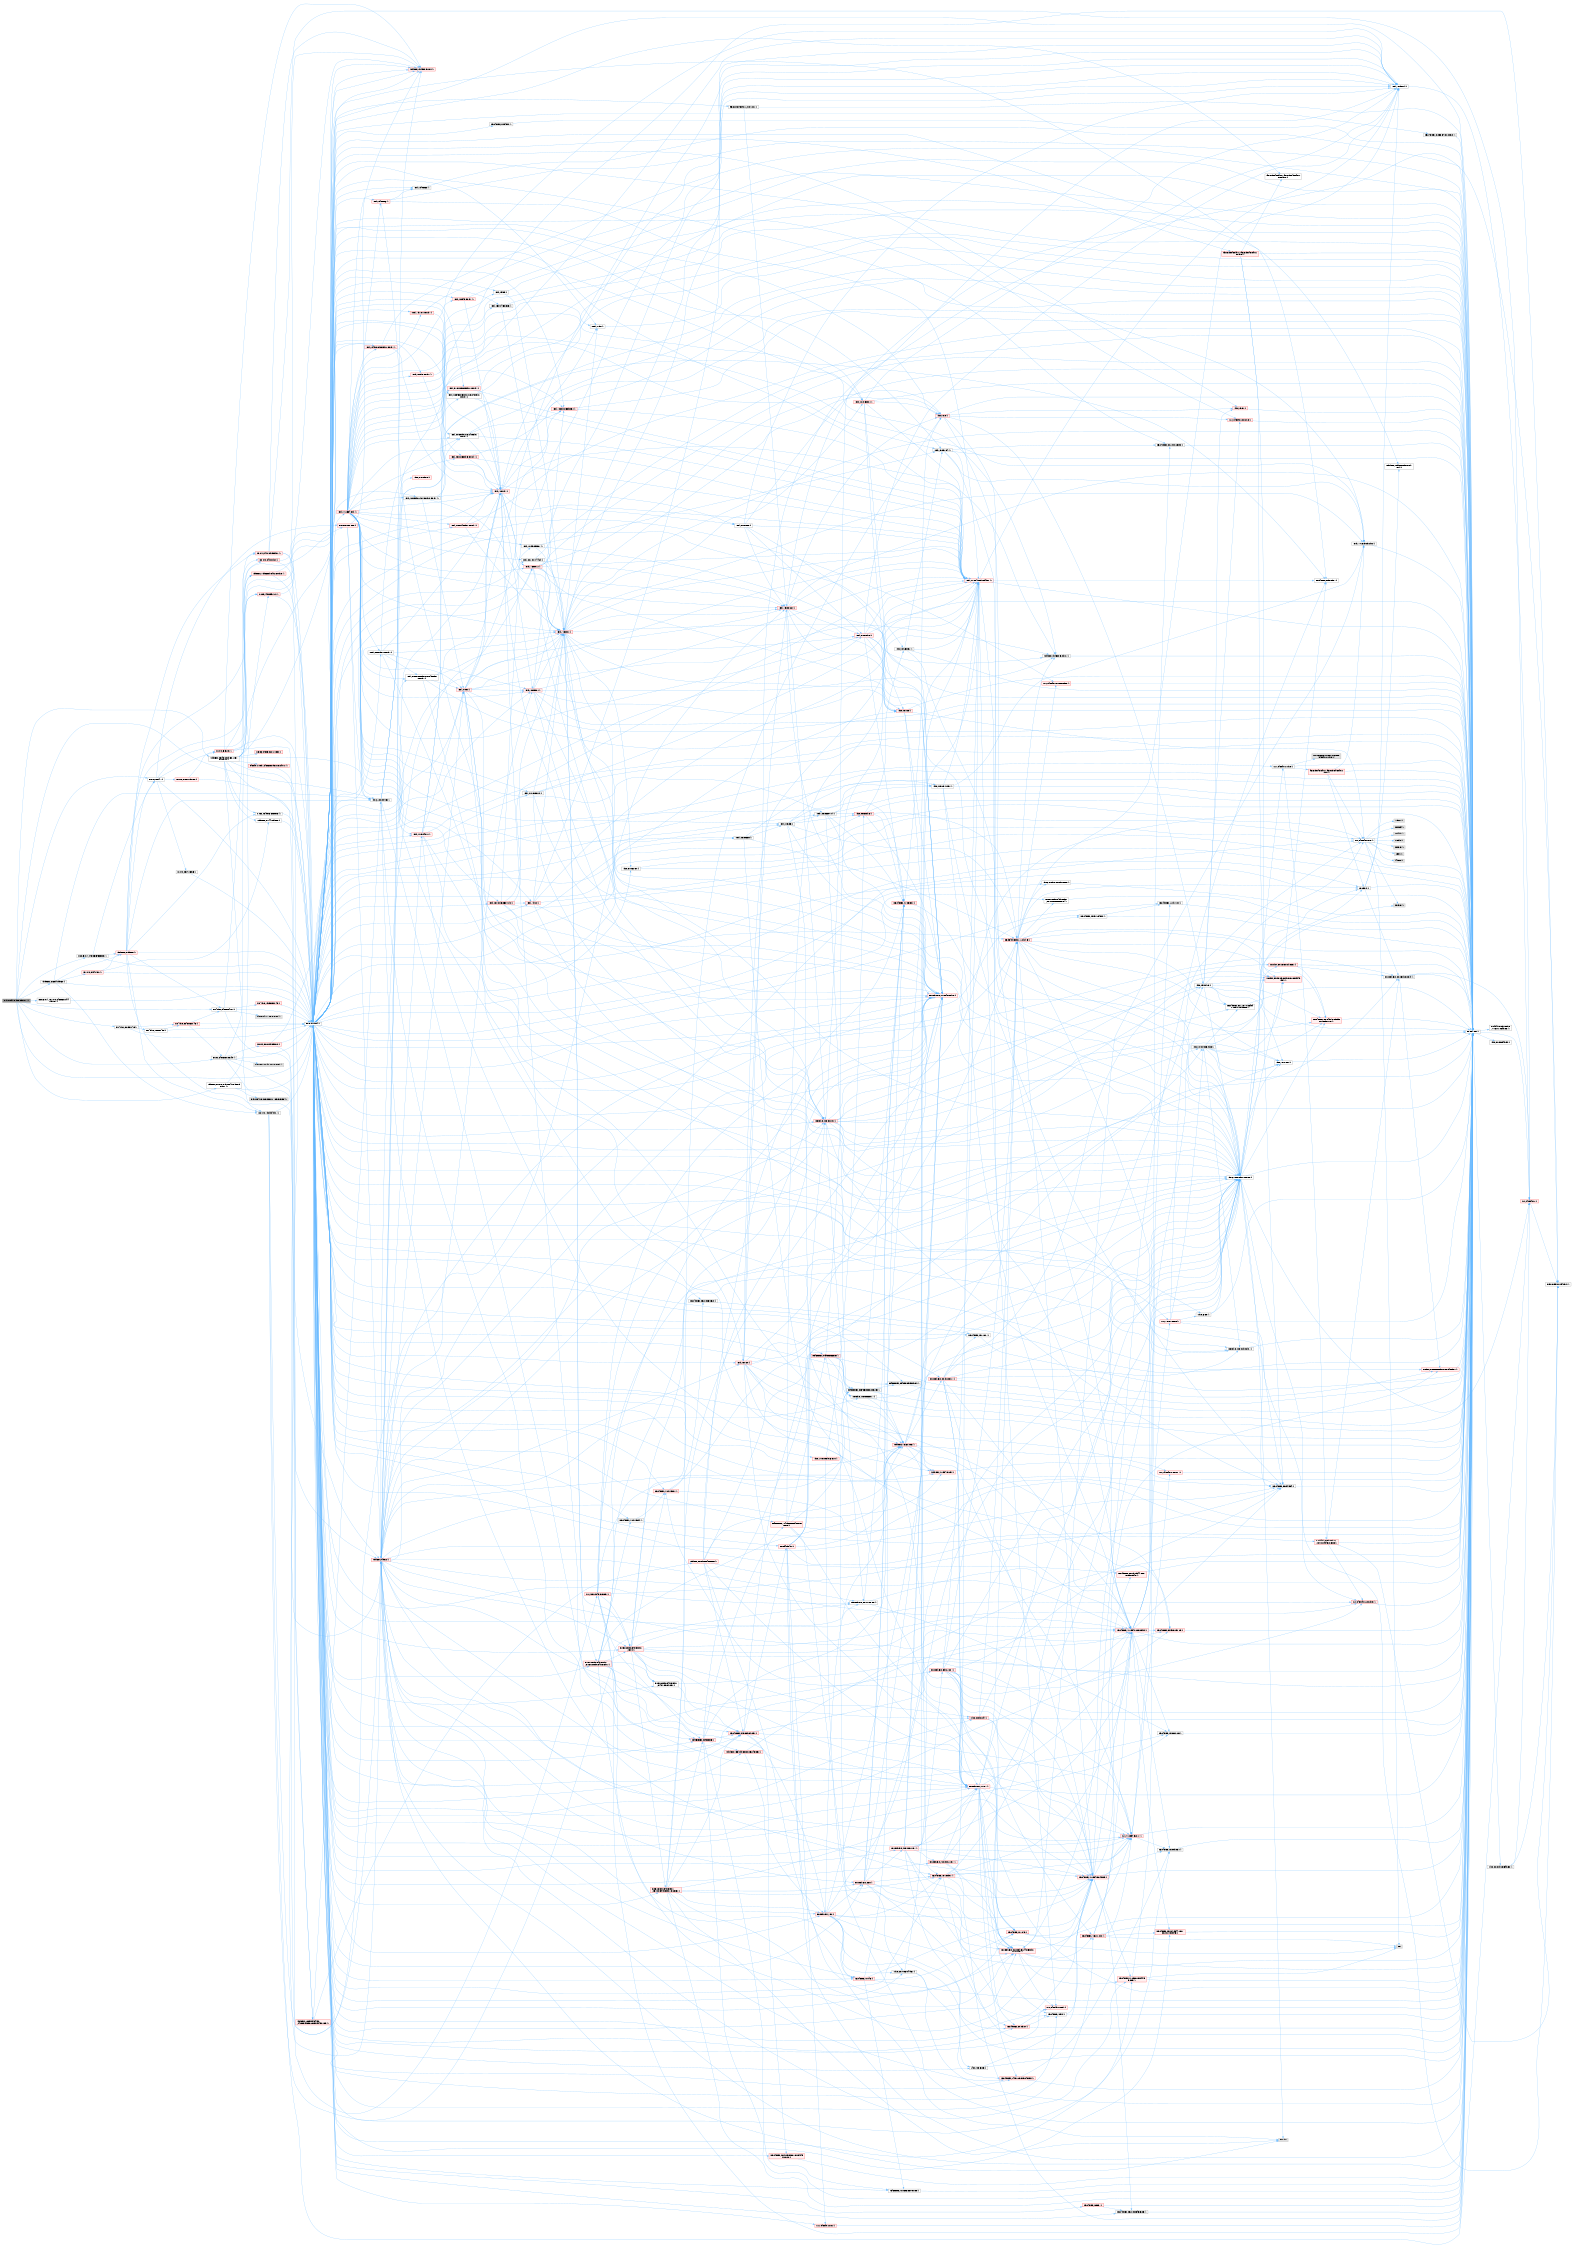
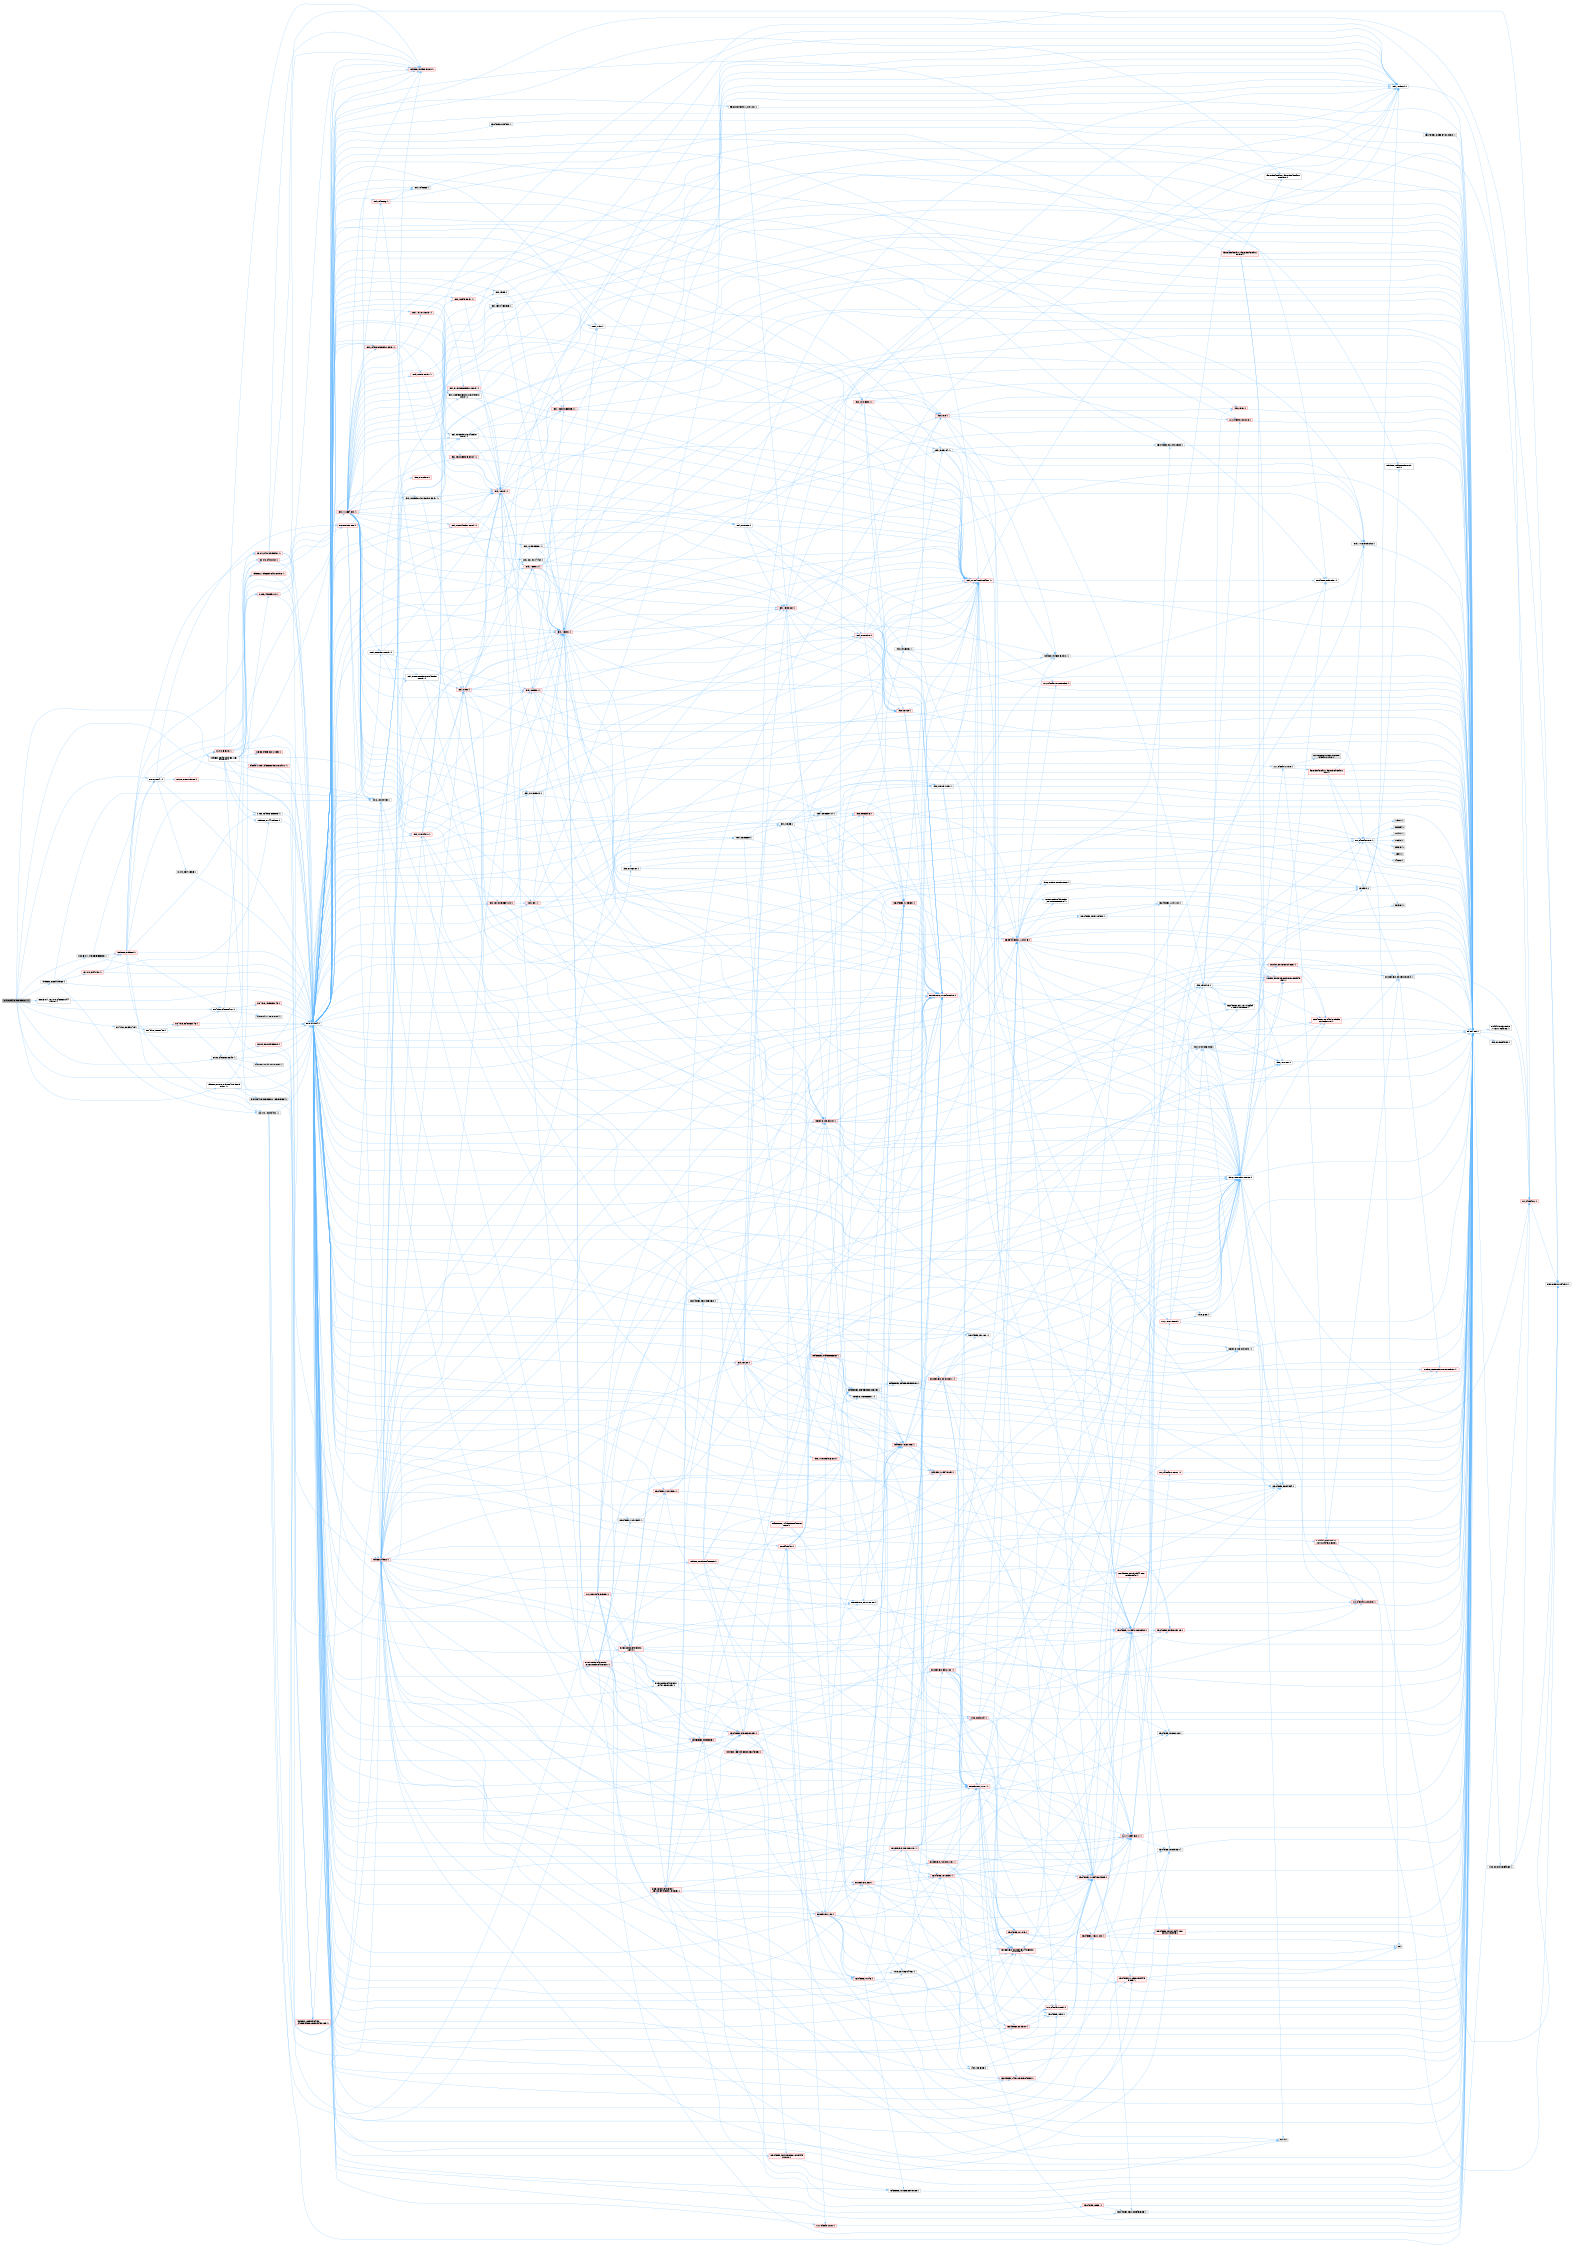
node "Math/Misc.h": label "Math/Misc.h" -> "Math/Box.h"
edge "Math/Quat.h" -> "Logging/LogVerbosity.h": now "UObject/Class.h" -> "Logging/LogVerbosity.h"
node "Traits/QuatRotationTranslation.h": label "Traits/QuatRotationTranslation.h" -> "Traits/IsContiguousContainer.h"
edge "Widgets/Accessibility /SlateWidgetAccessibleTypes.h" -> "UObject/ScriptDelegates.h": now "CoreMinimal.h" -> "UObject/ScriptDelegates.h"
